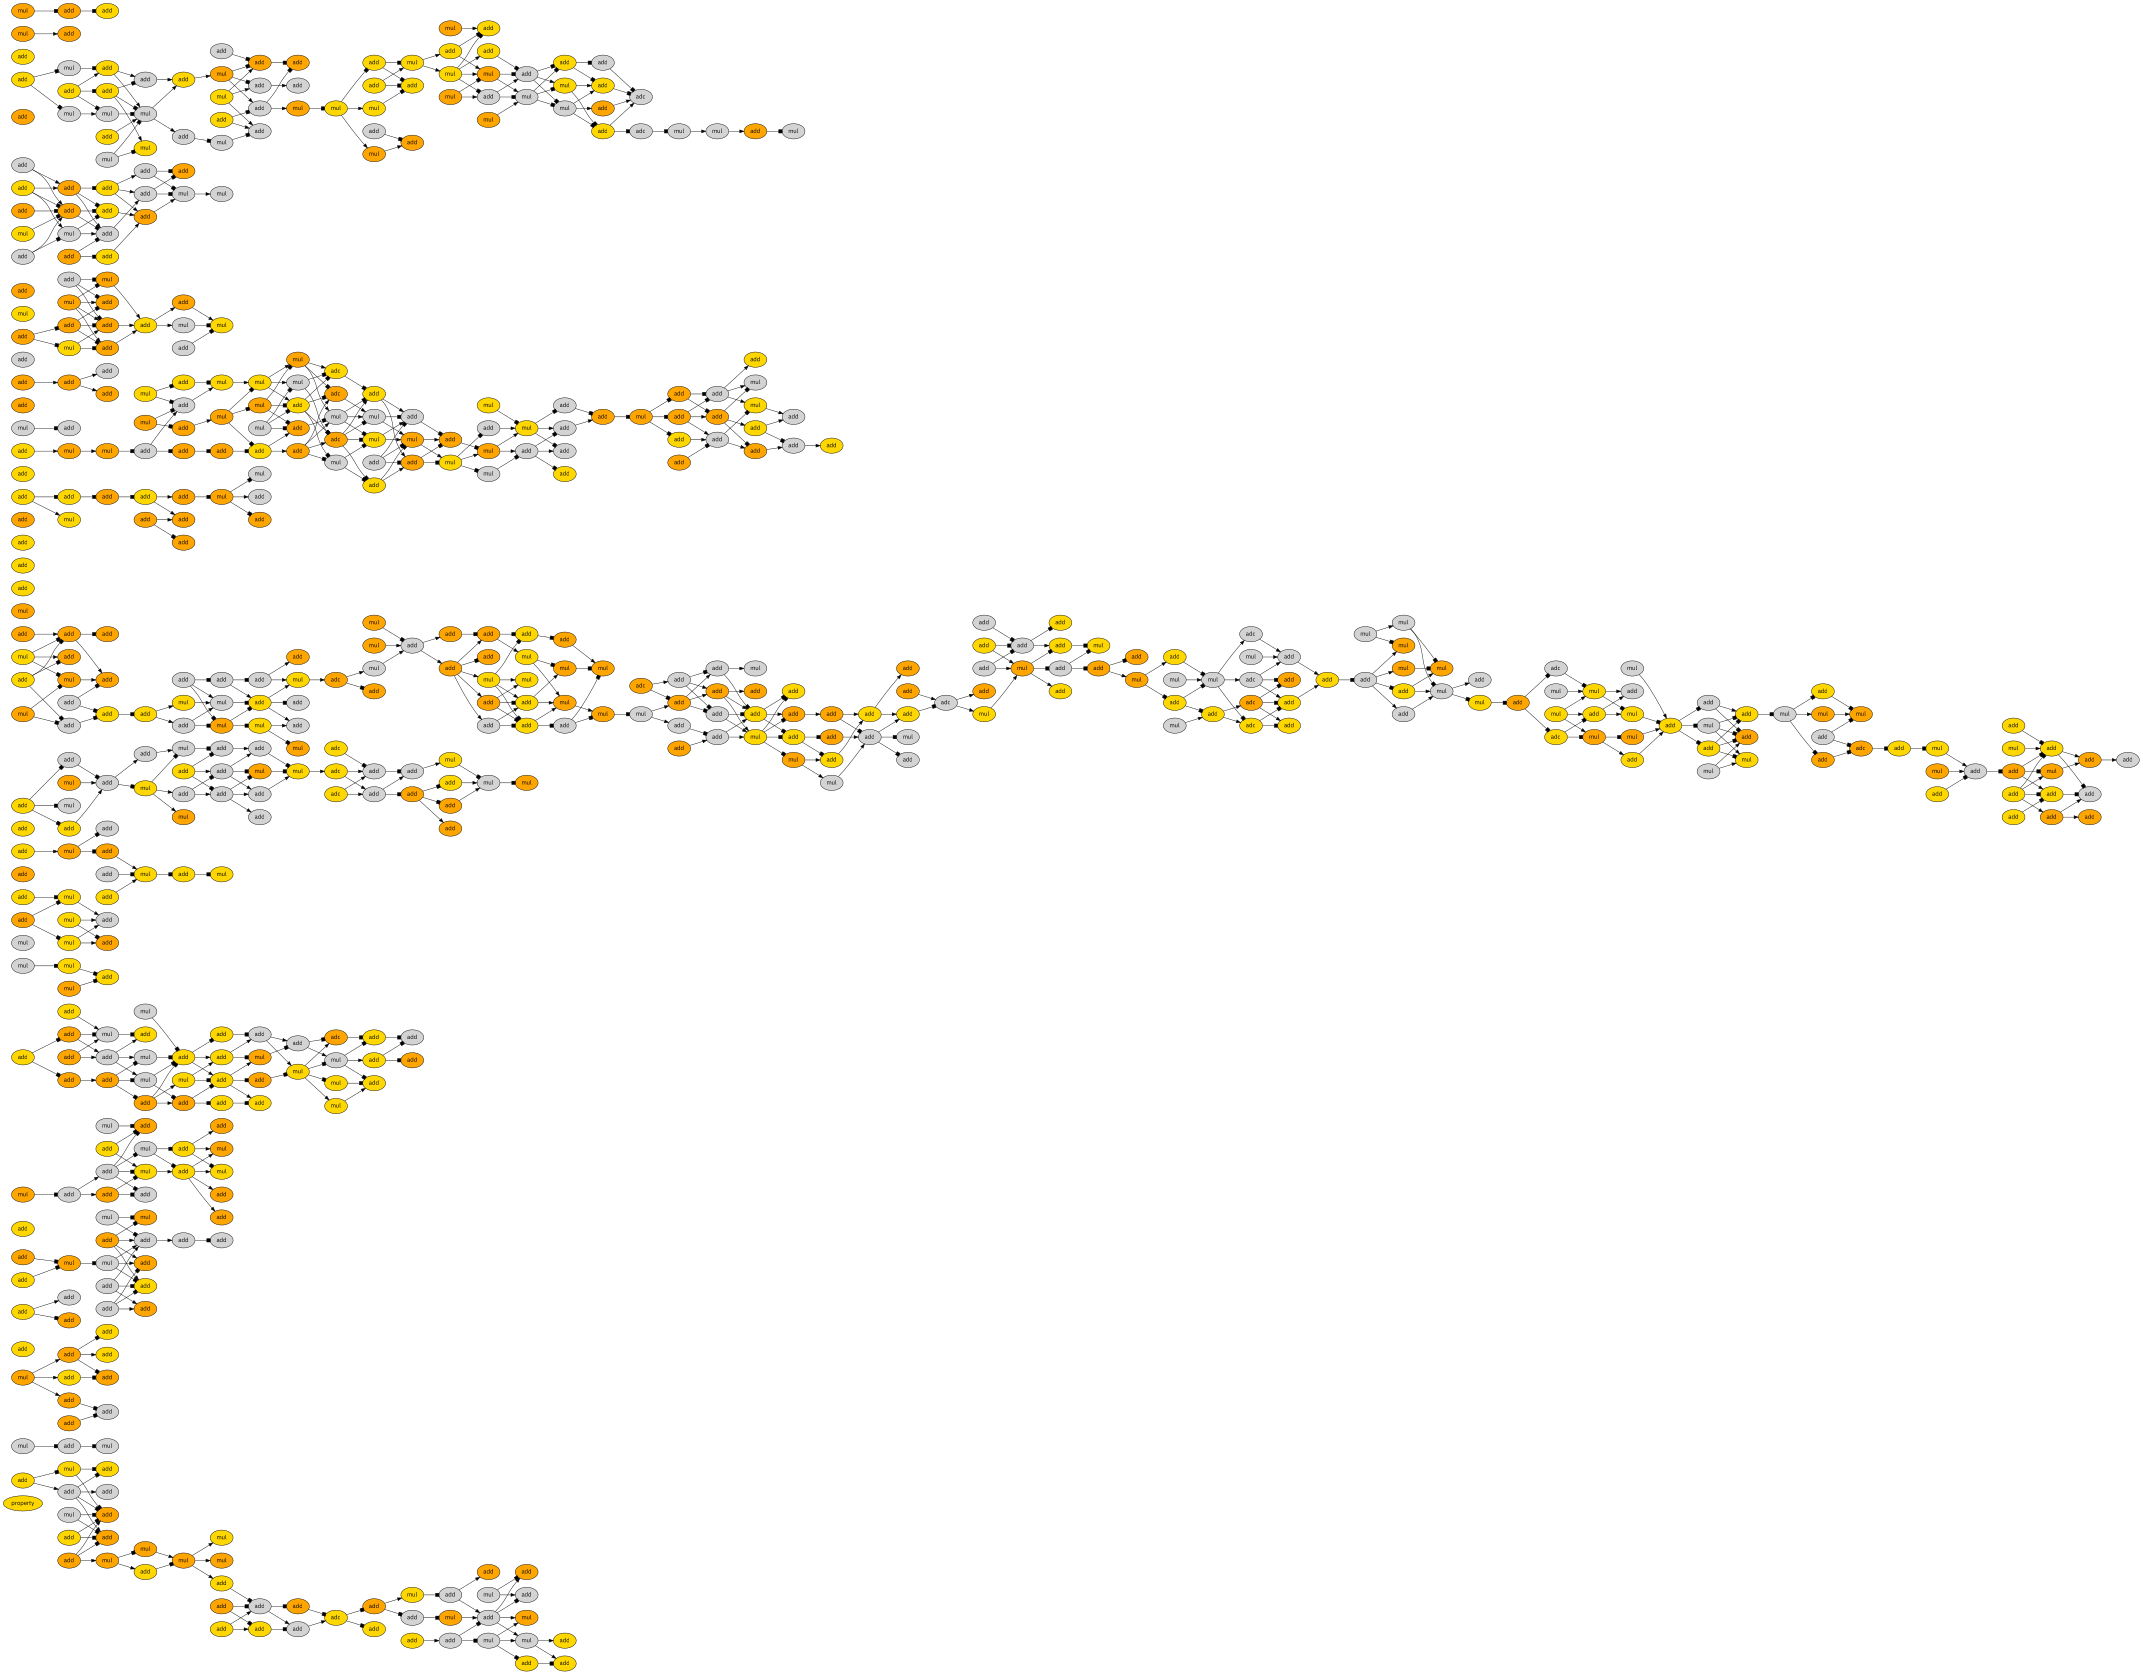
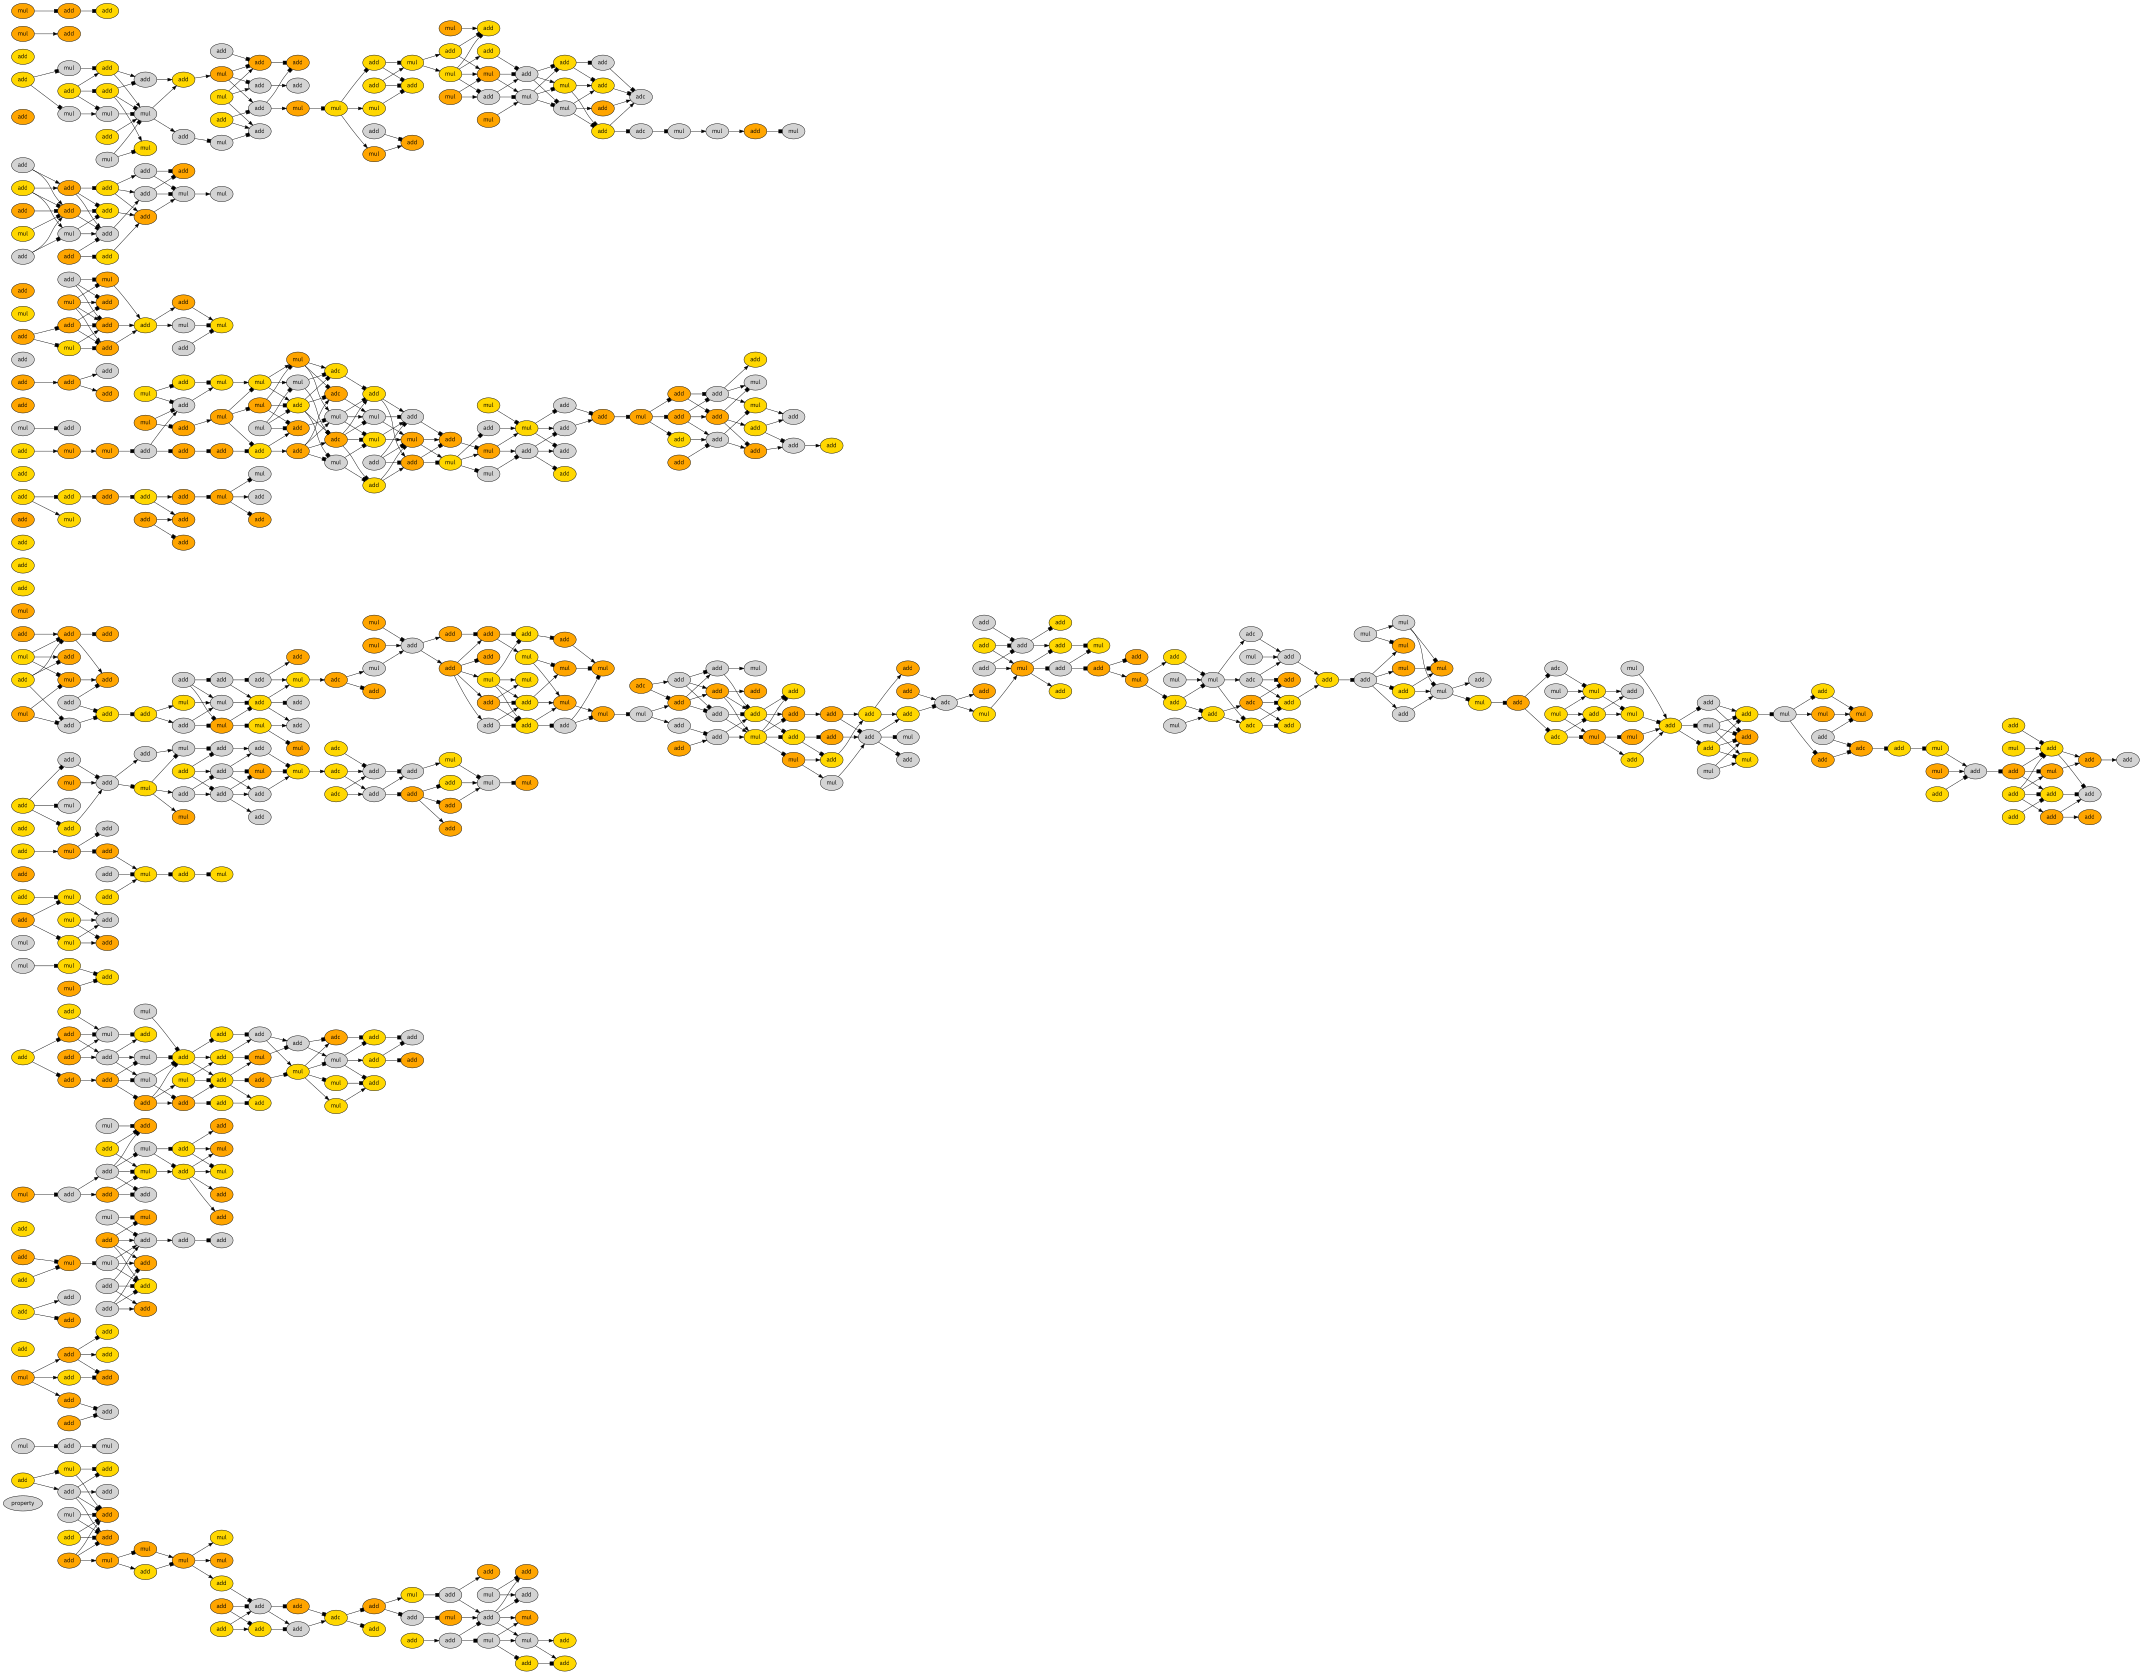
node "property": fillcolor gold -> lightgrey
